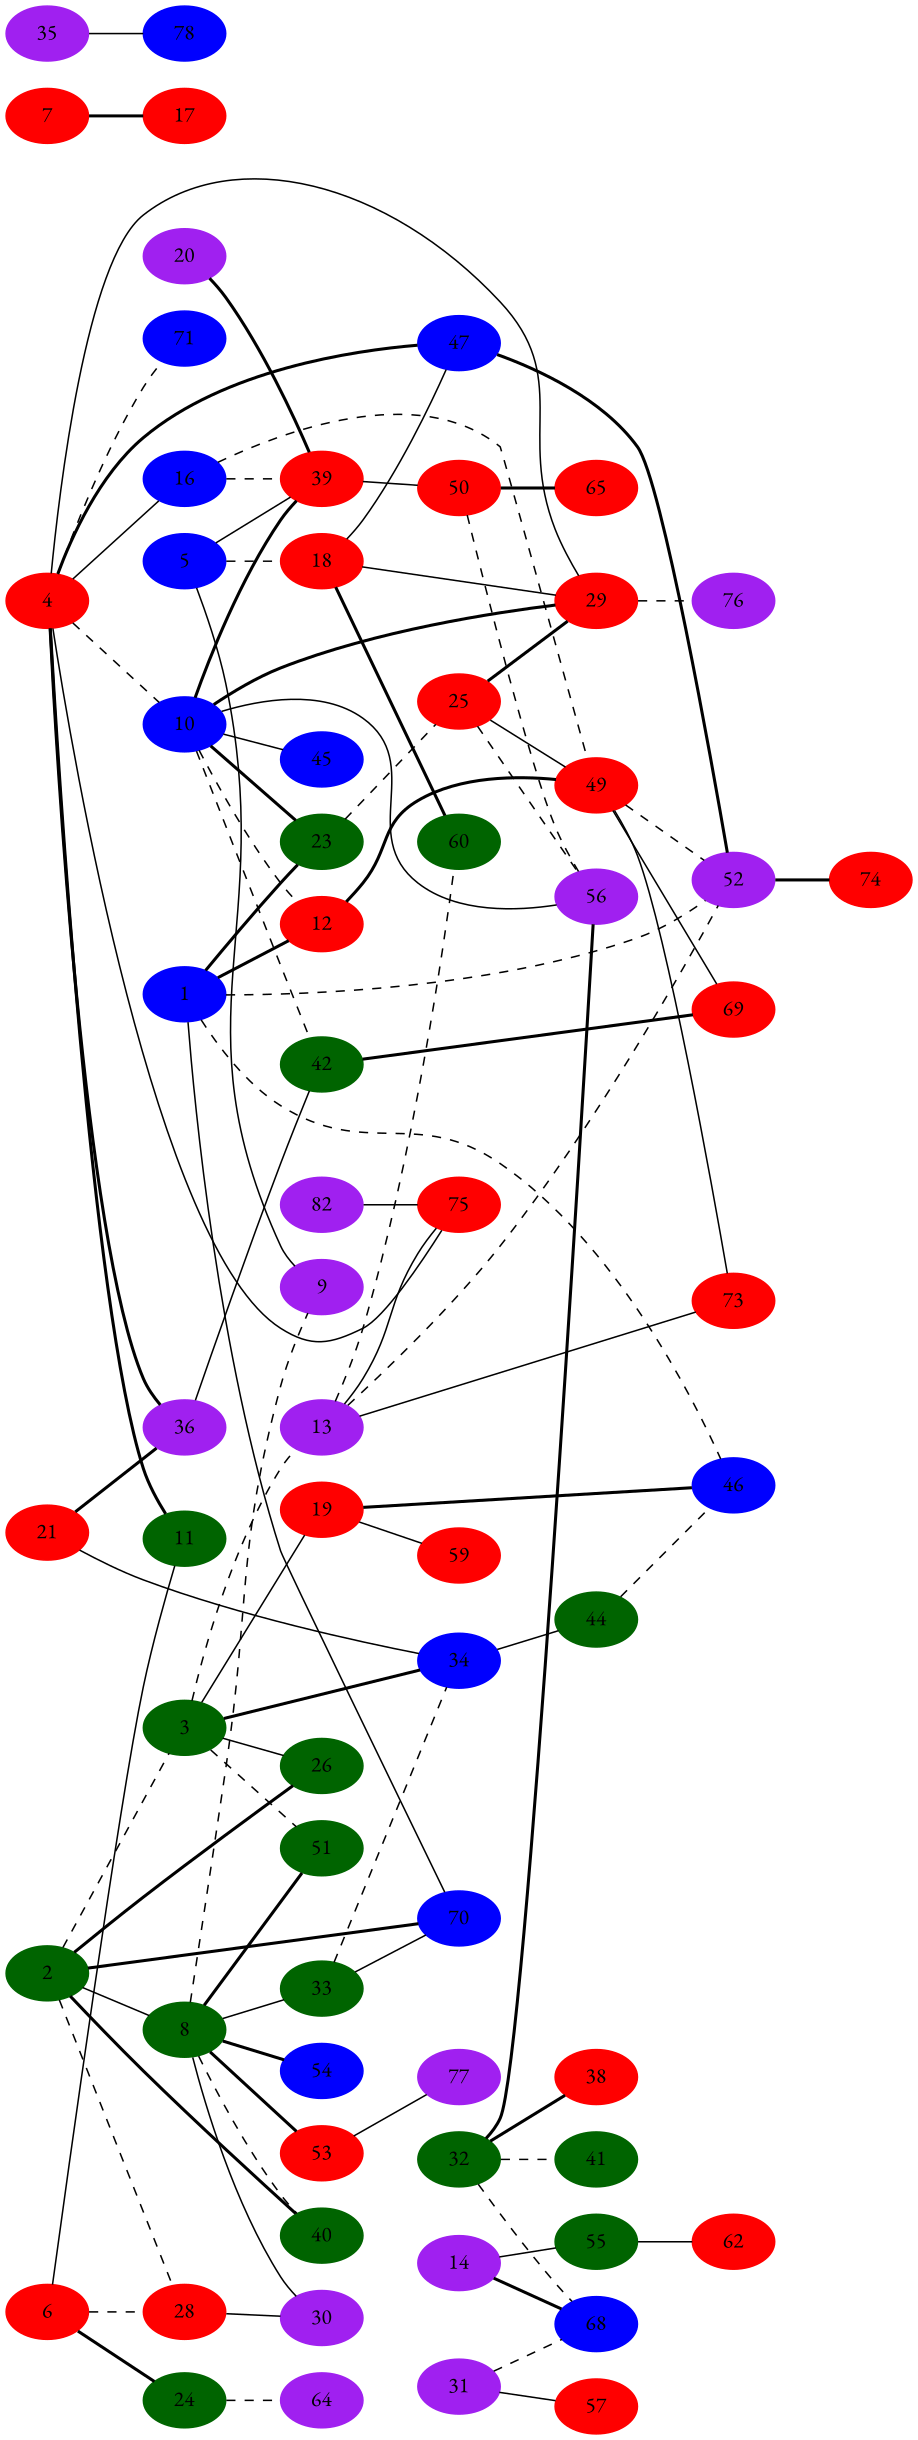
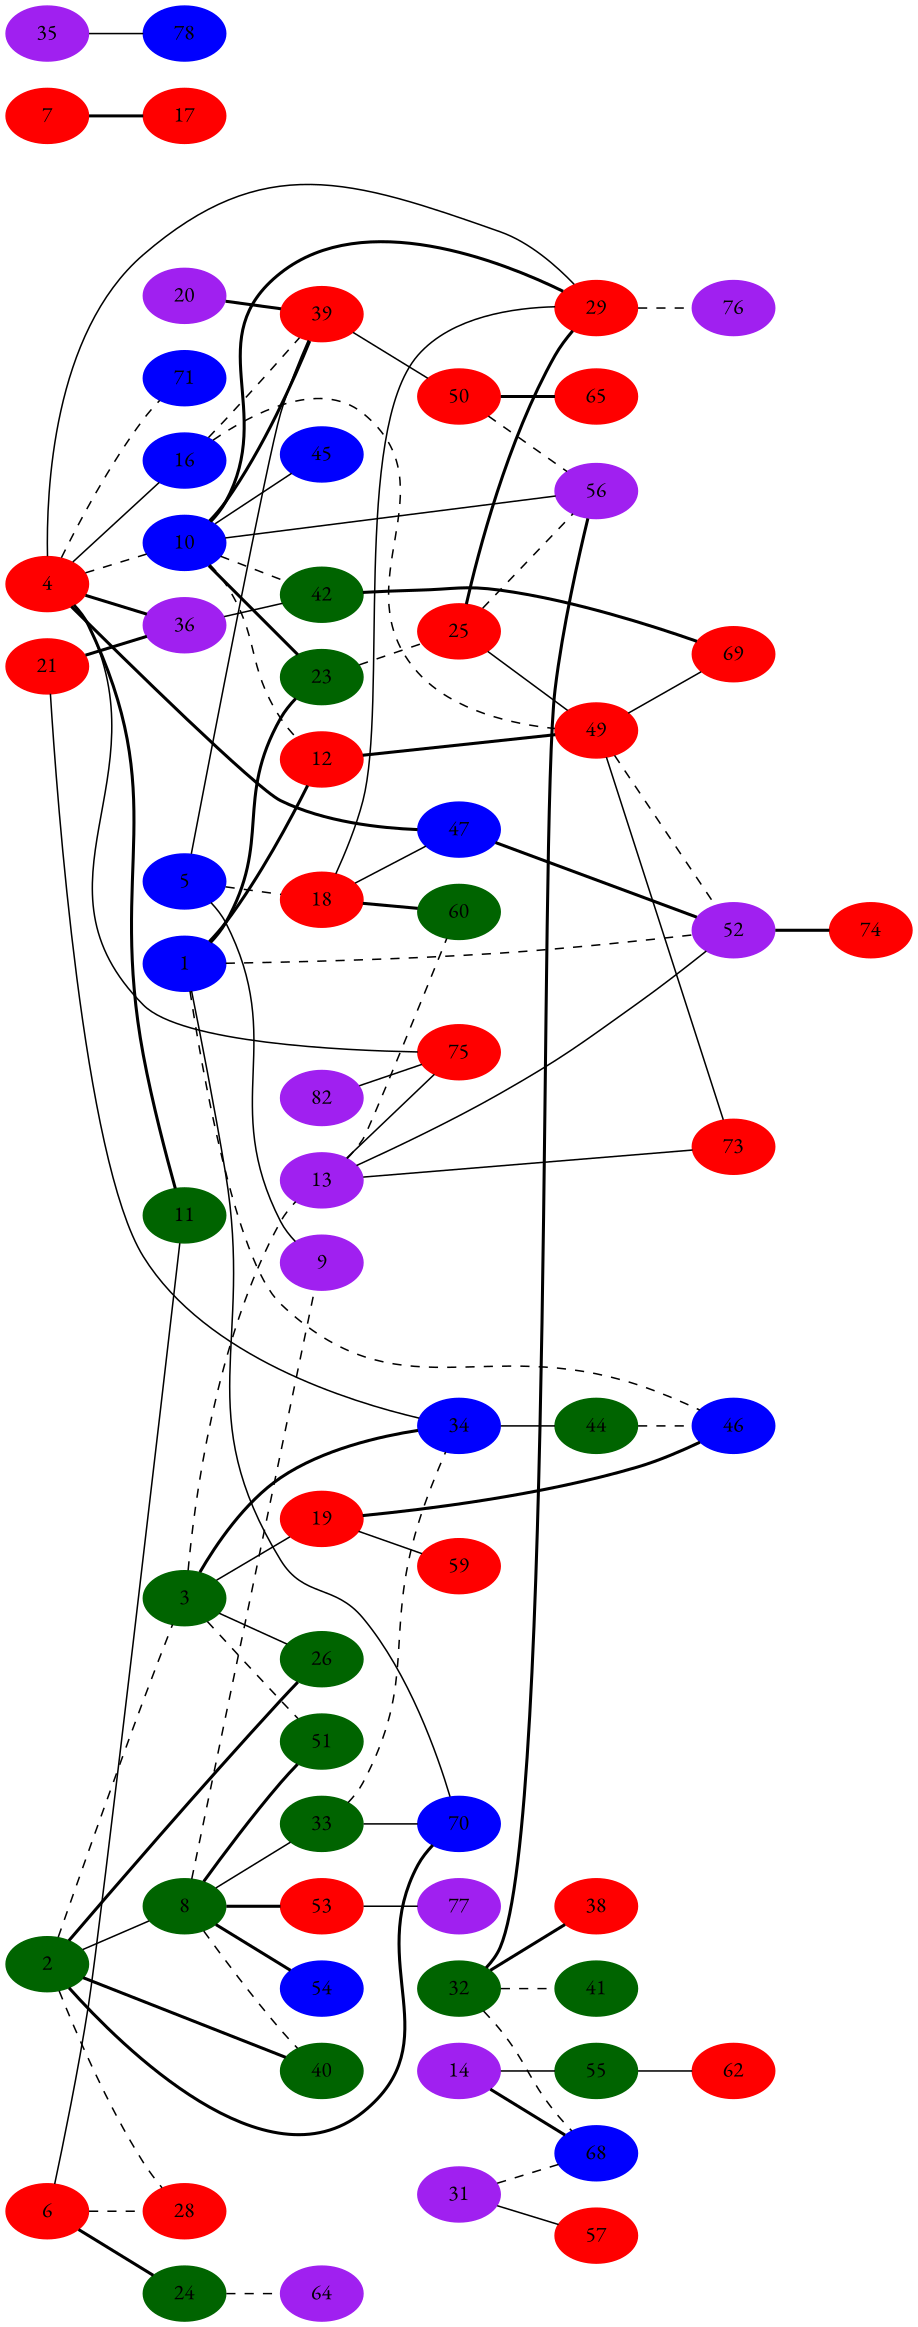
edge "52" -- "13": style dashed -> solid
node "30": removed
